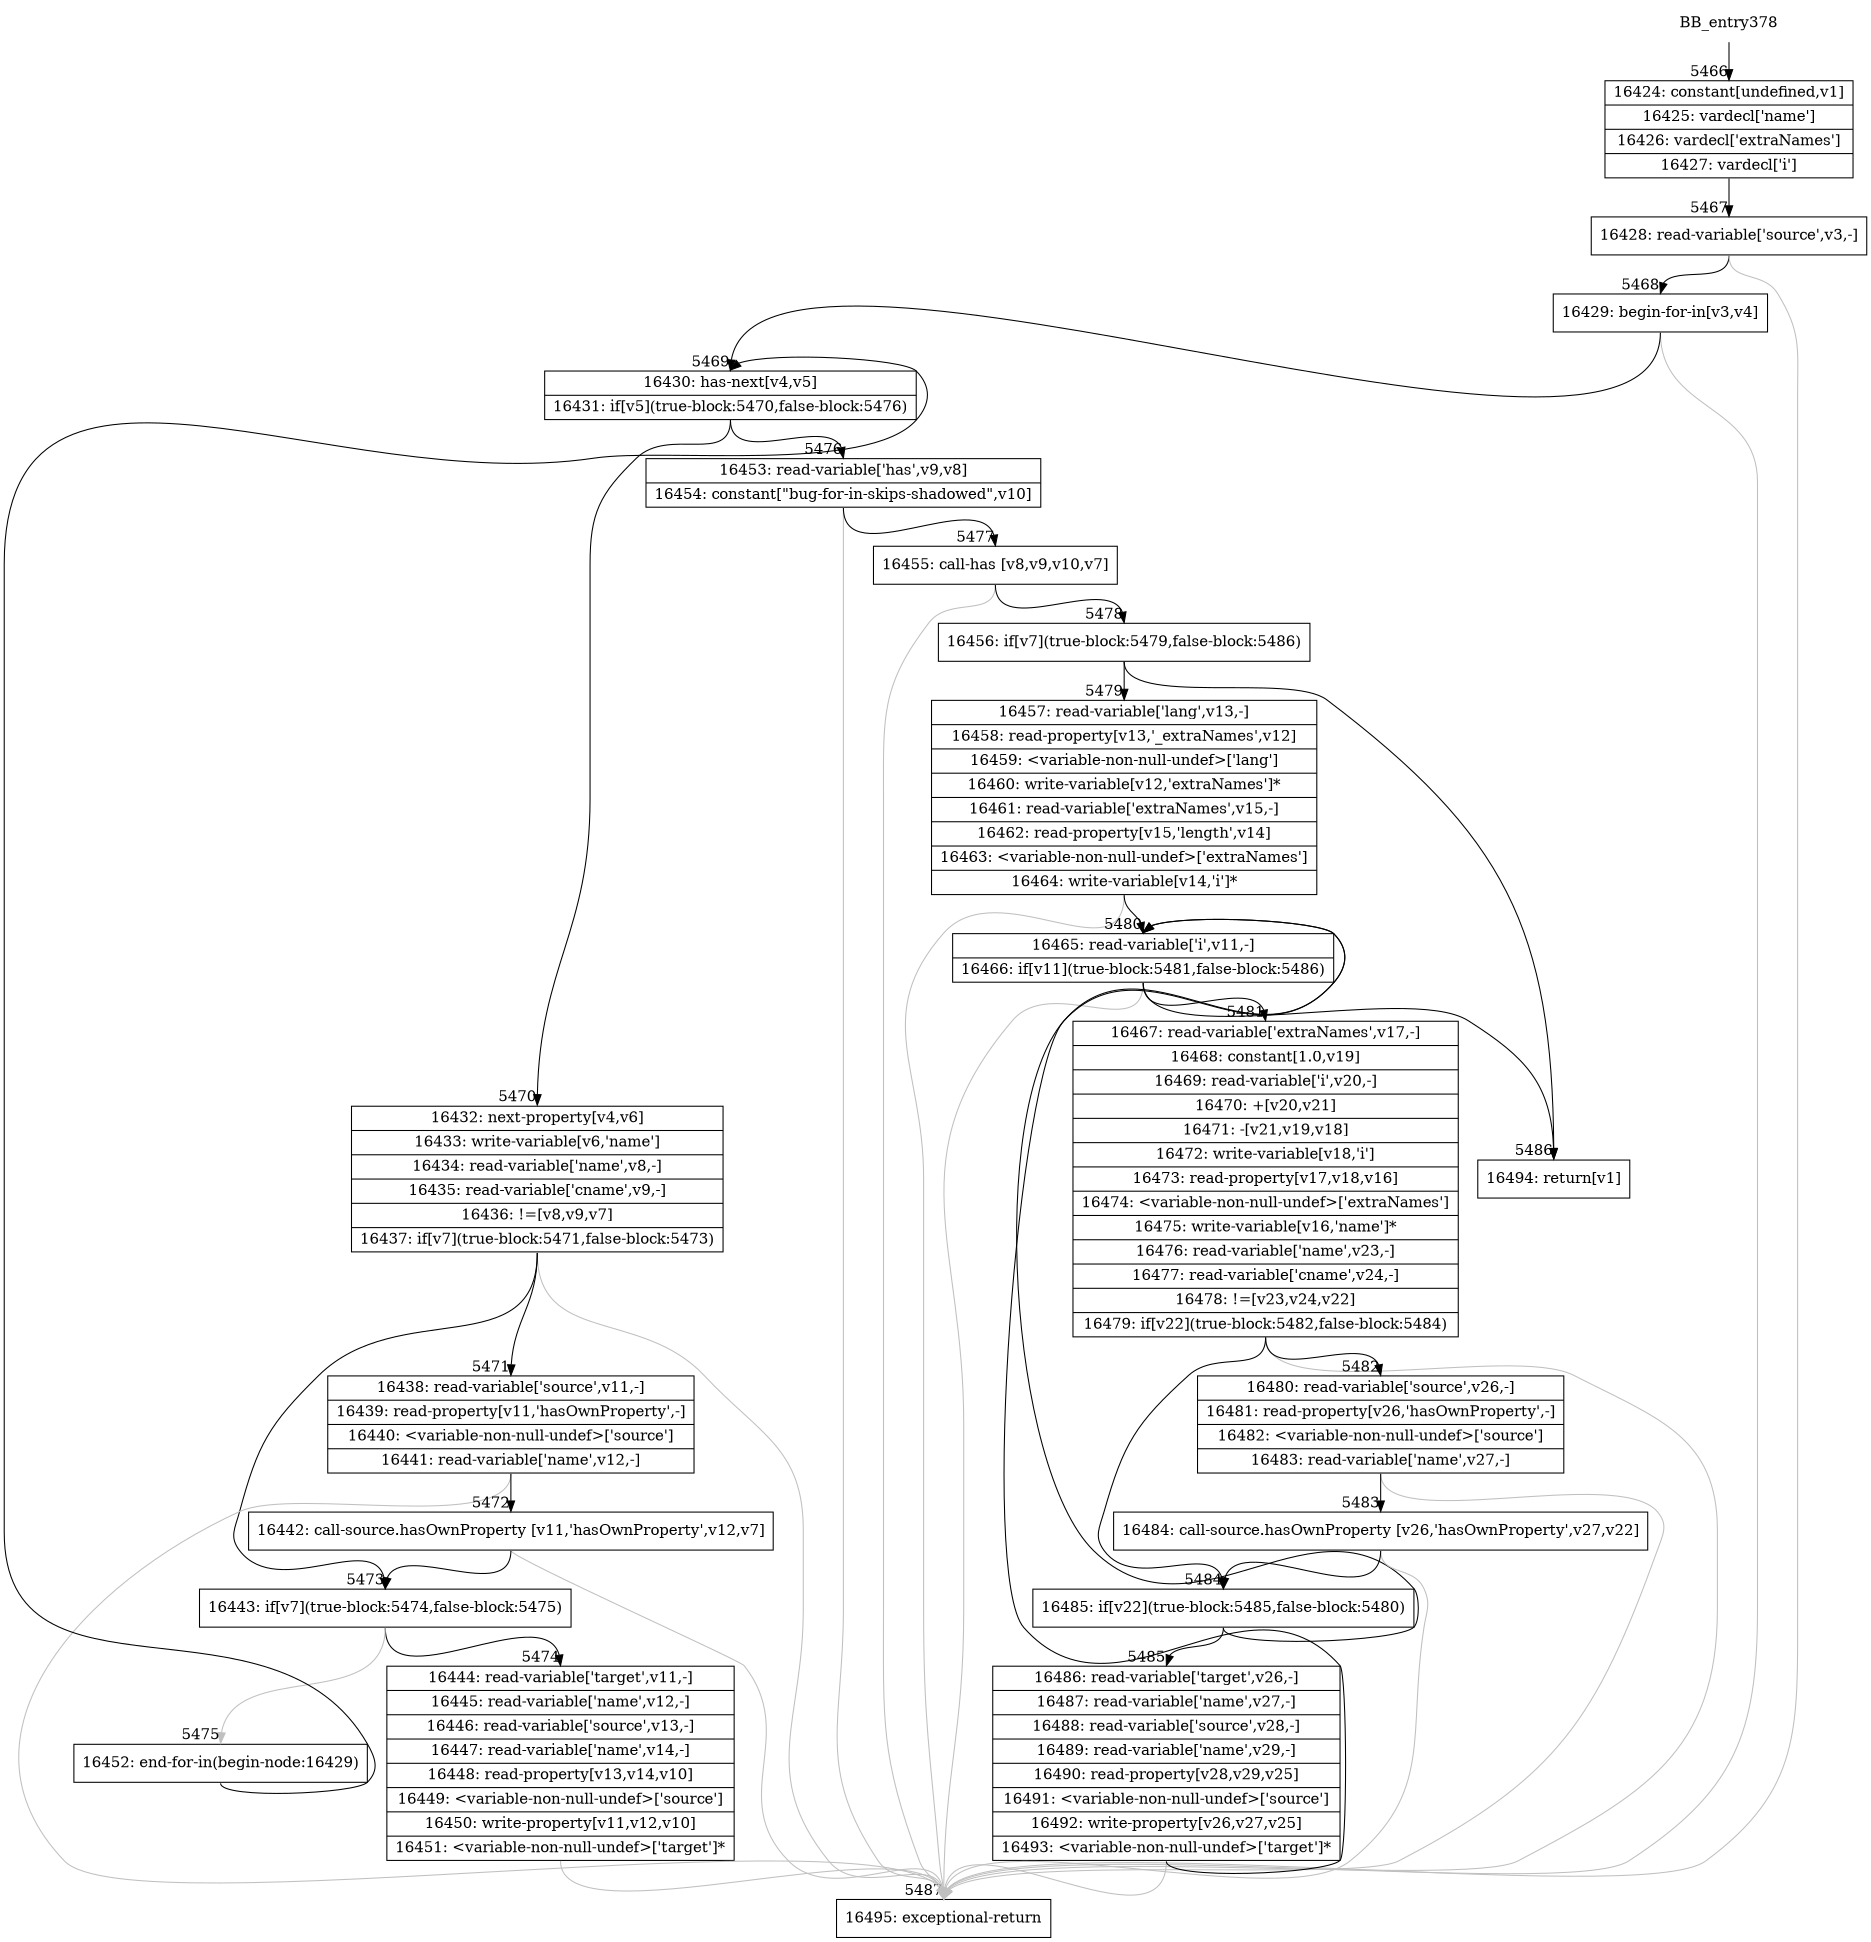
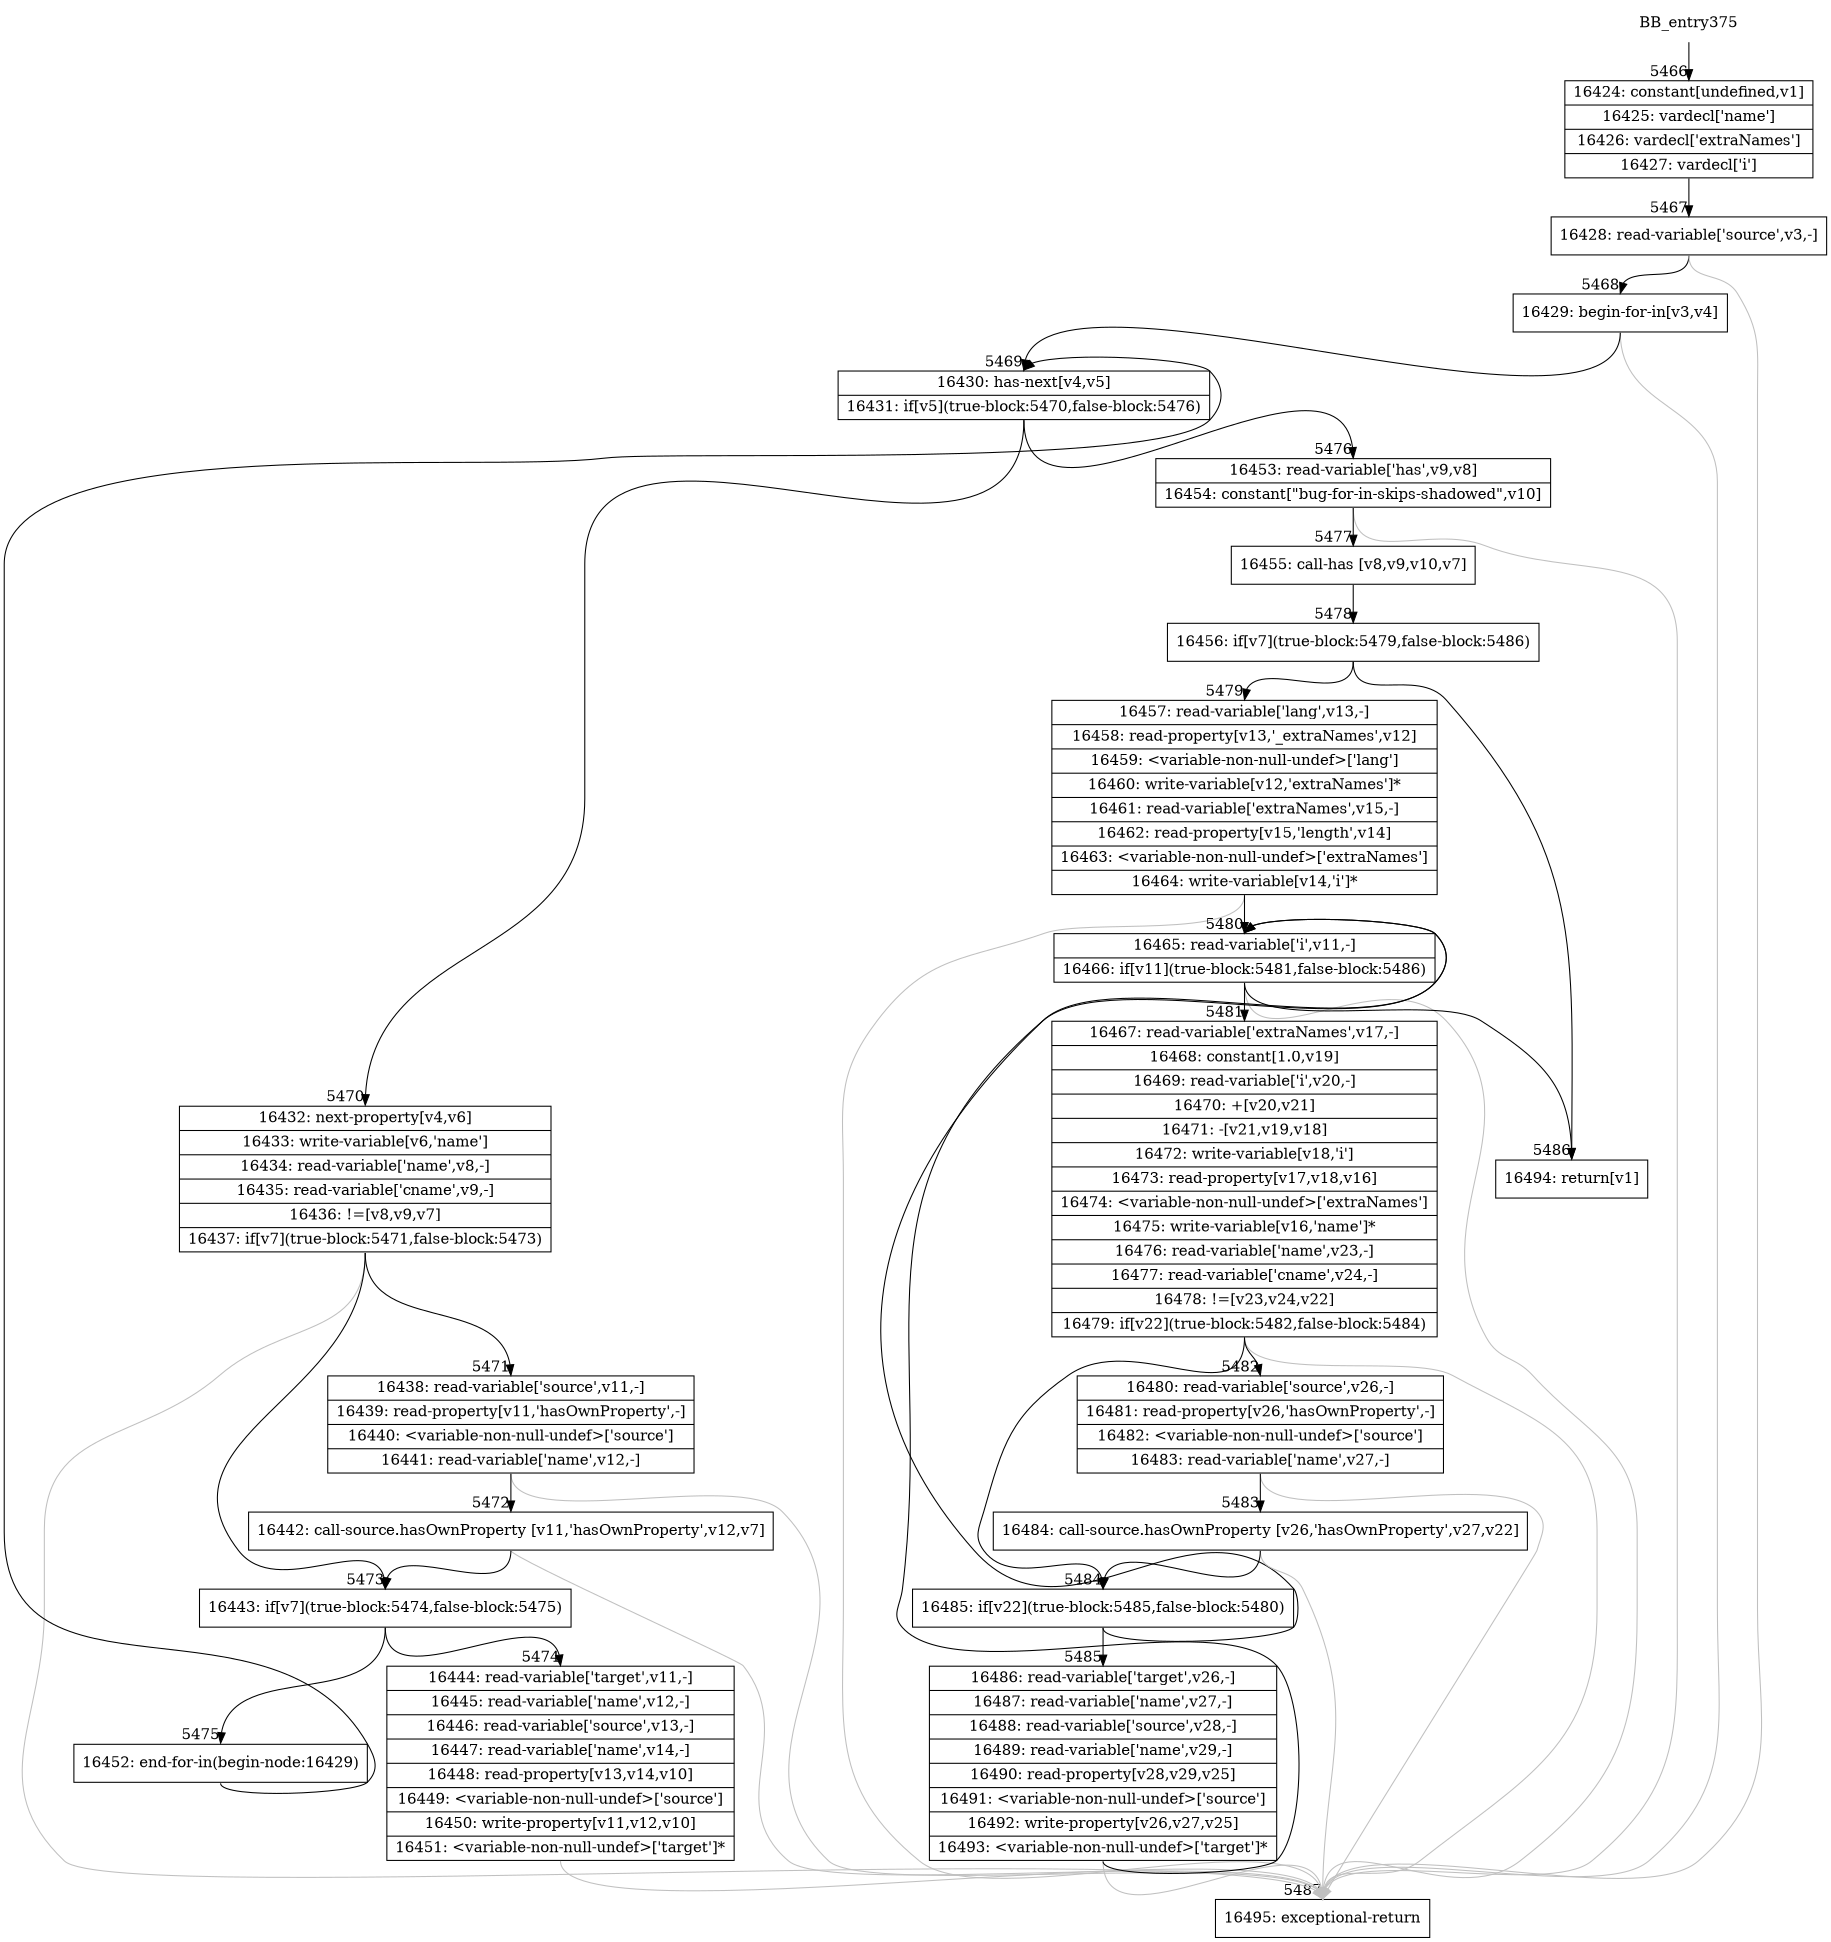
node "BB_entry378": label "BB_entry378" -> "BB_entry375"
edge "16455: call-has [v8,v9,v10,v7]" -> "16495: exceptional-return": removed
edge "16443: if[v7](true-block:5474,false-block:5475)" -> "16452: end-for-in(begin-node:16429)": color gray -> black
